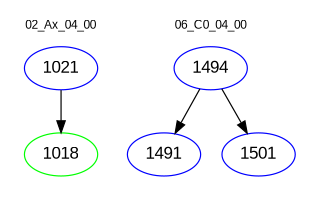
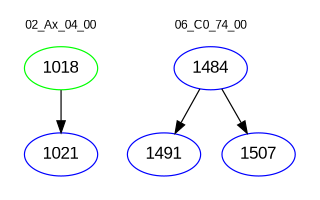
cluster "06_C0_04_00": label "06_C0_04_00" -> "06_C0_74_00"
node "1494": label "1494" -> "1484"
edge "1021" -> "1018": reversed
node "1501": label "1501" -> "1507"
